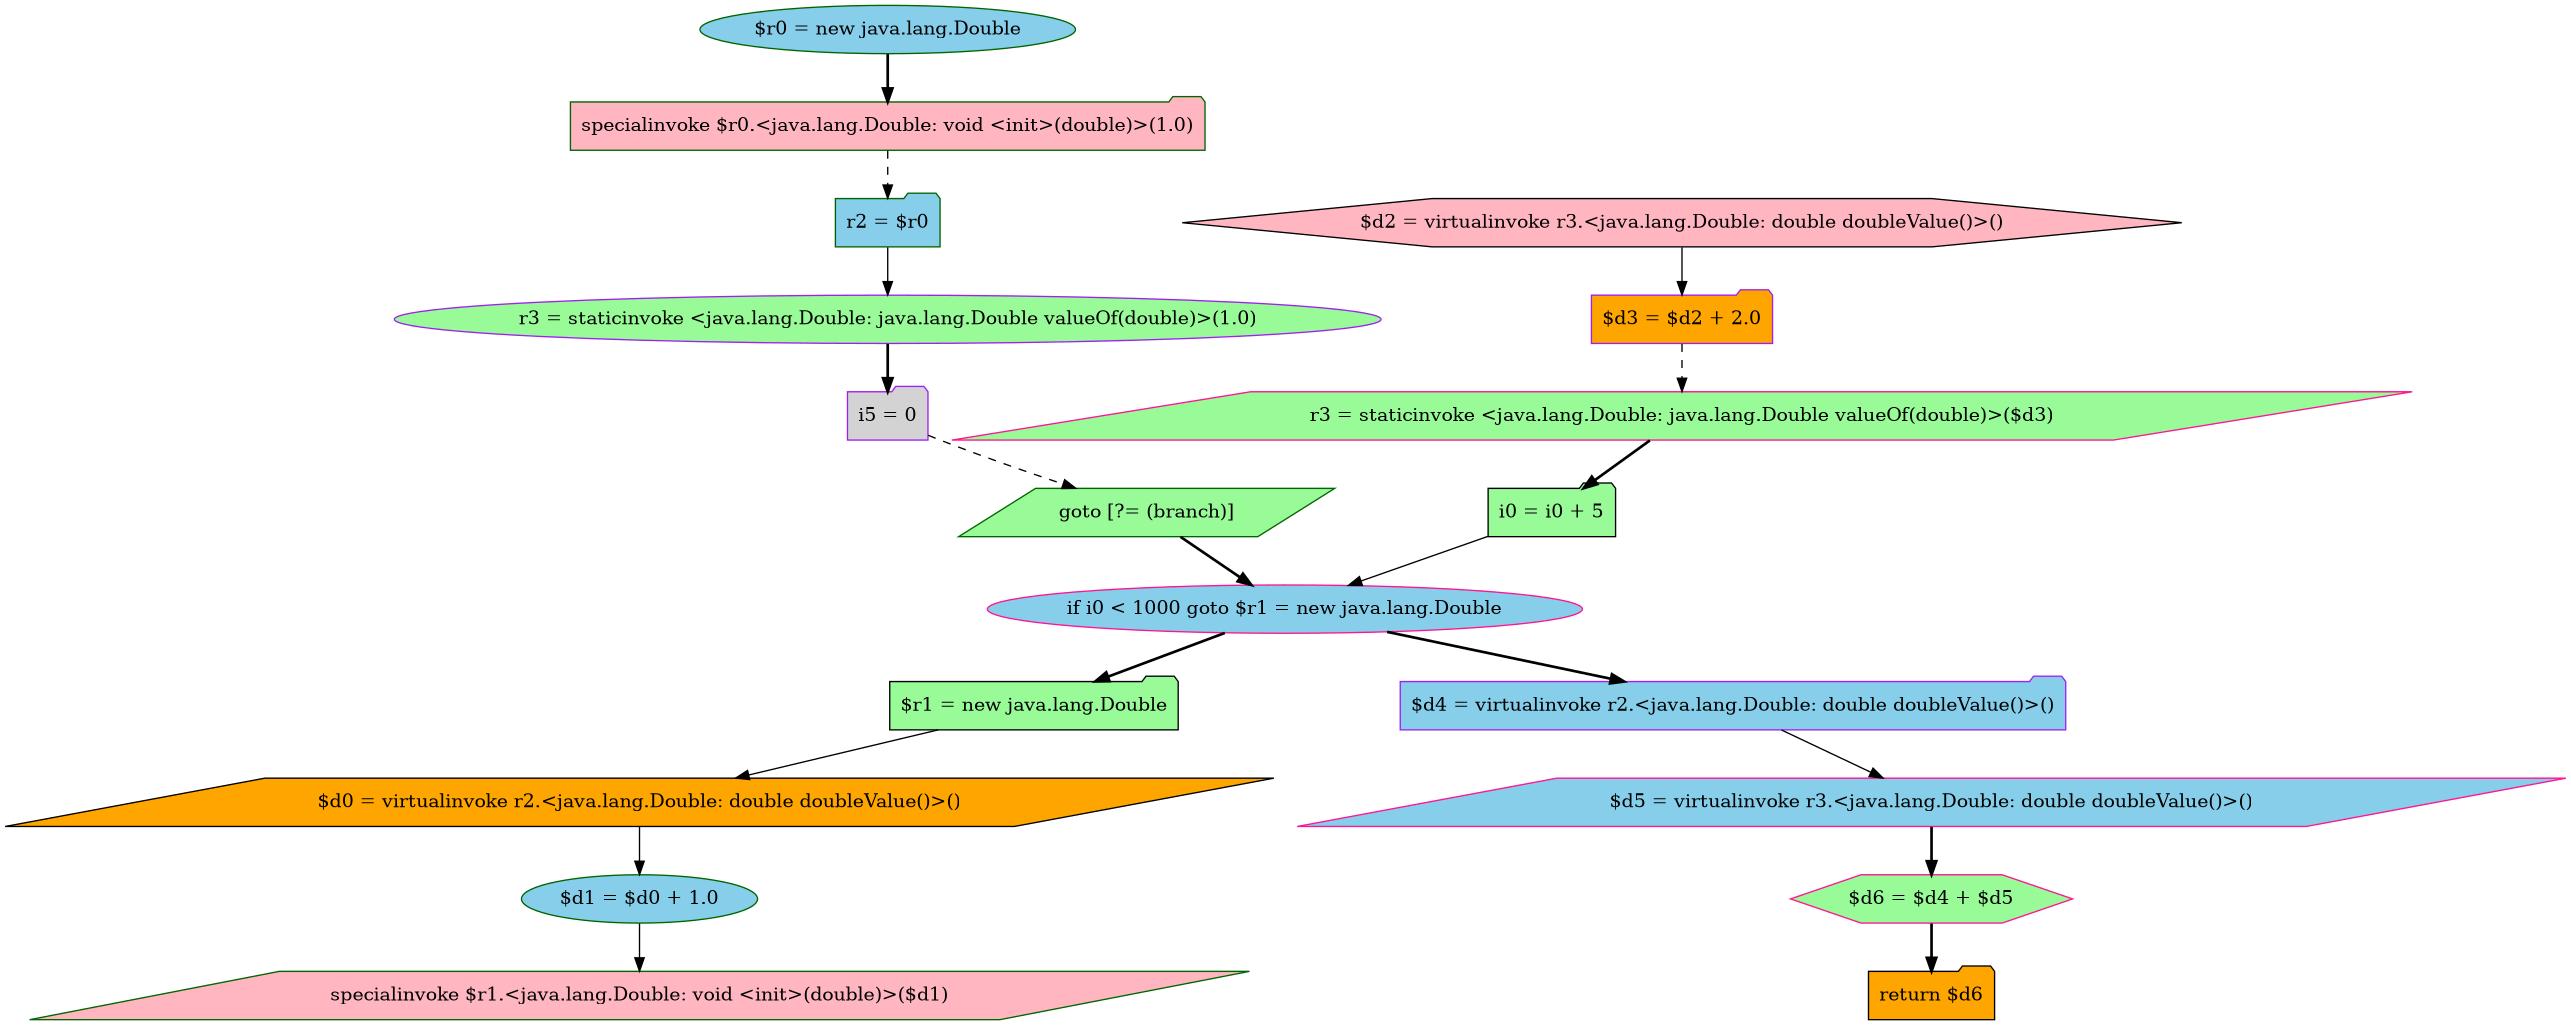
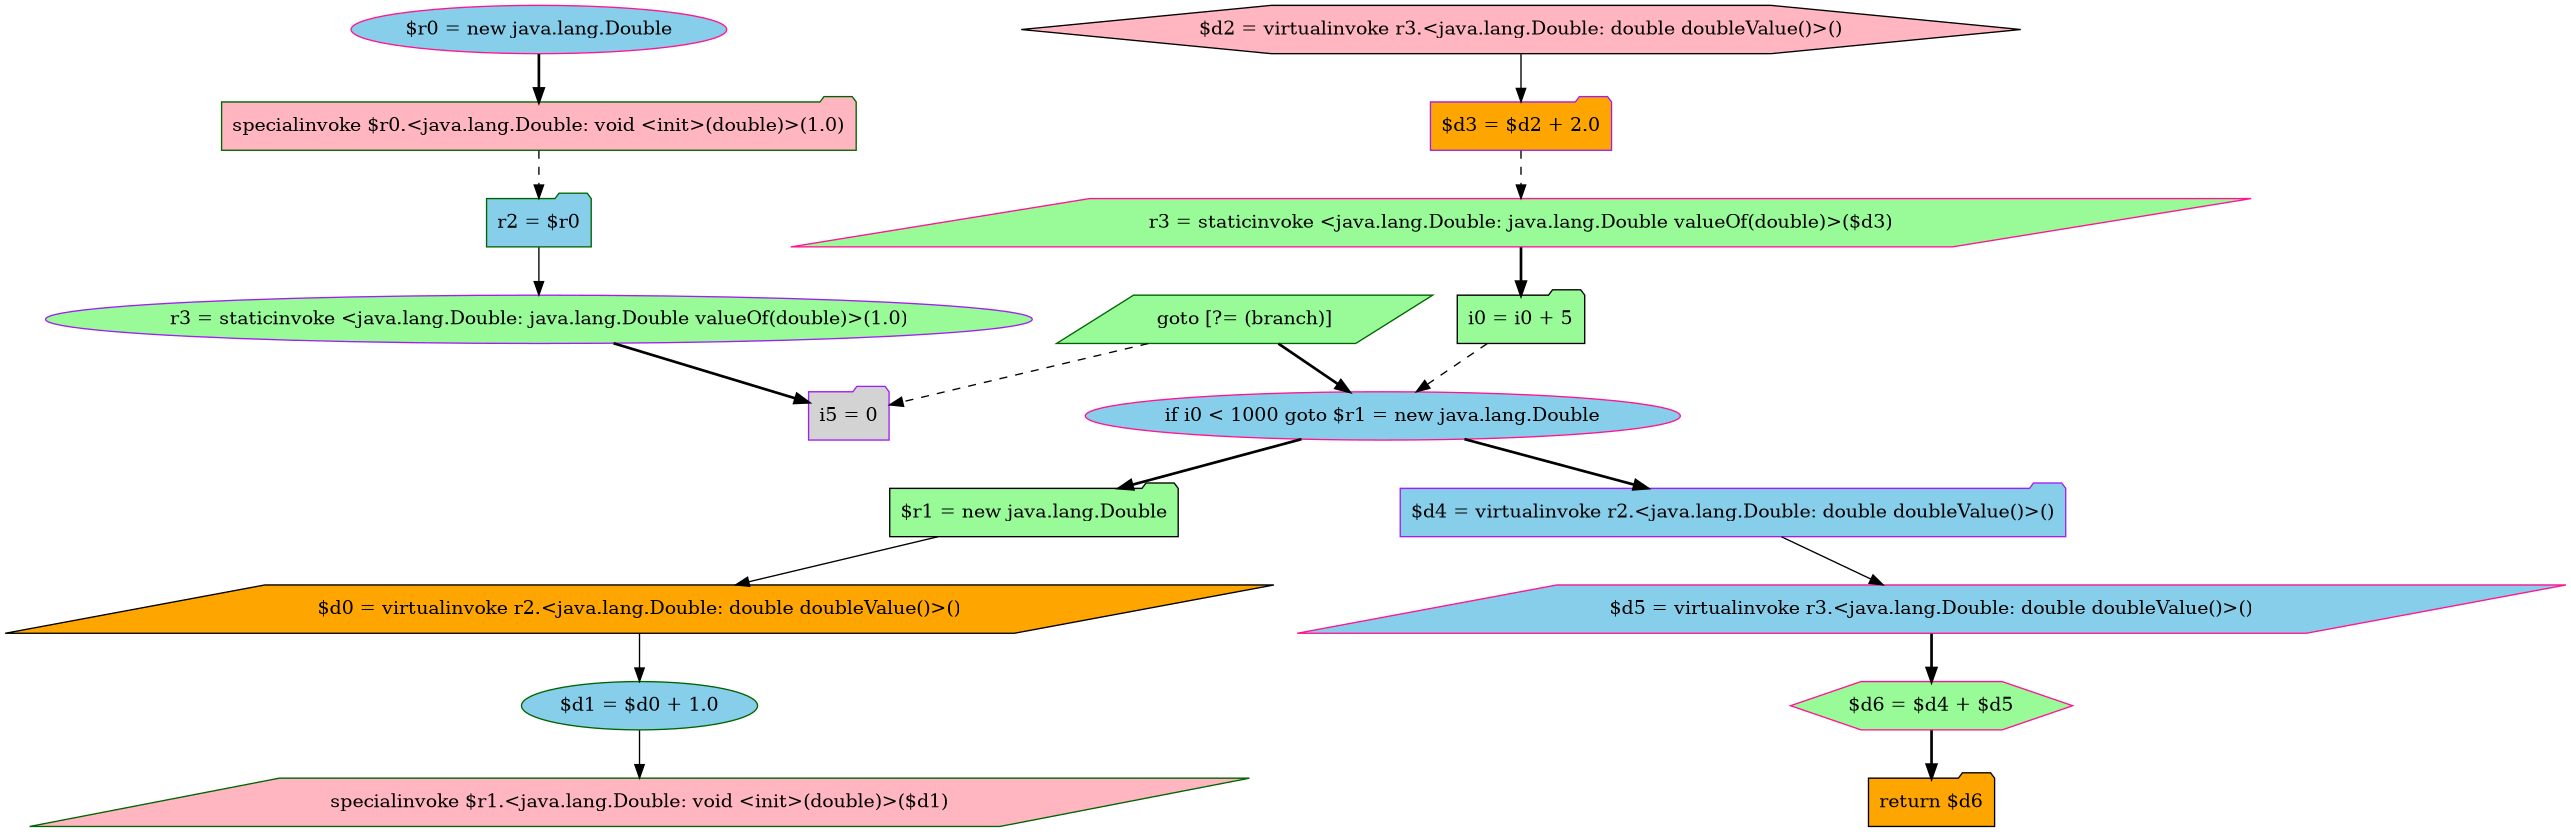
node "$r0 = new java.lang.Double": color darkgreen -> deeppink
edge "i5 = 0" -> "goto [?= (branch)]": reversed
edge "i0 = i0 + 5" -> "if i0 < 1000 goto $r1 = new java.lang.Double": style solid -> dashed
